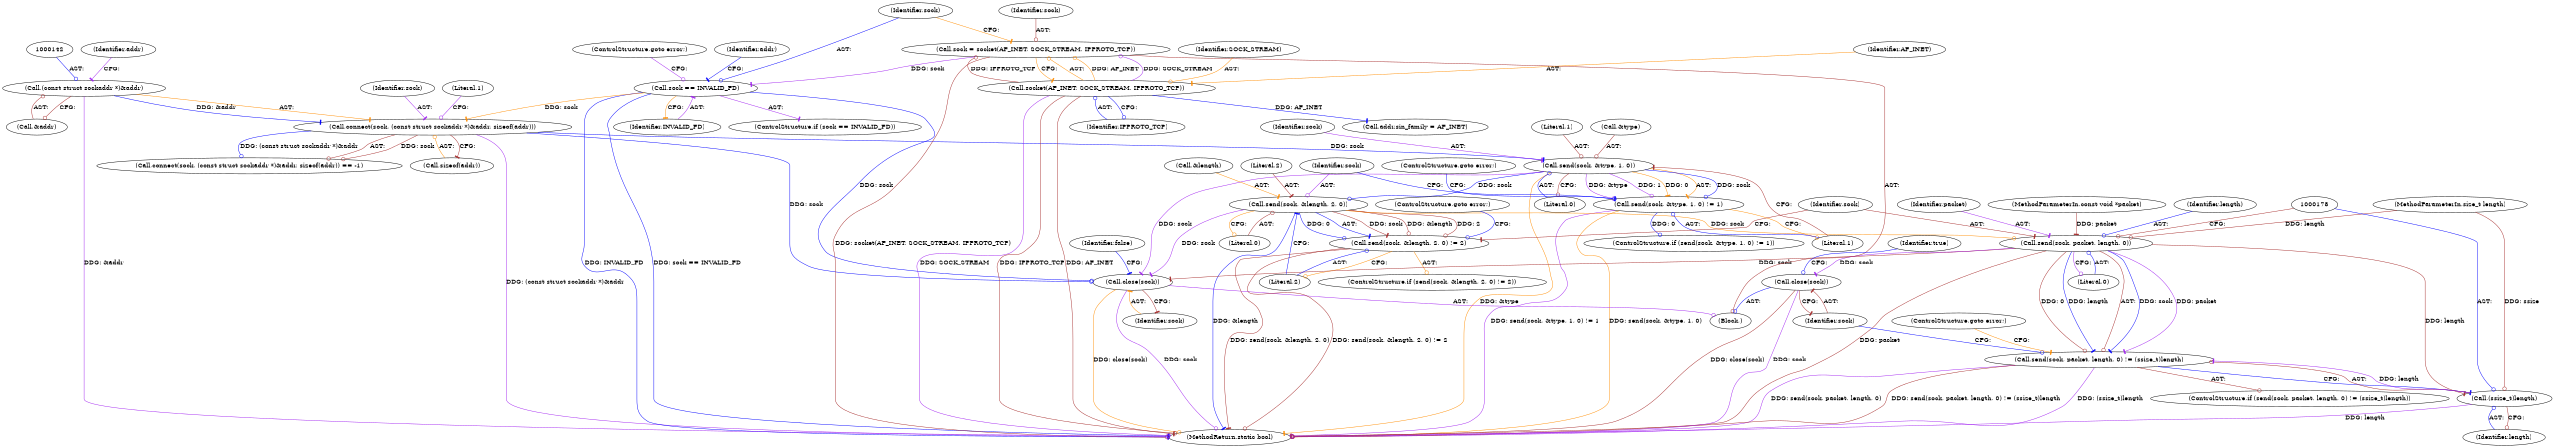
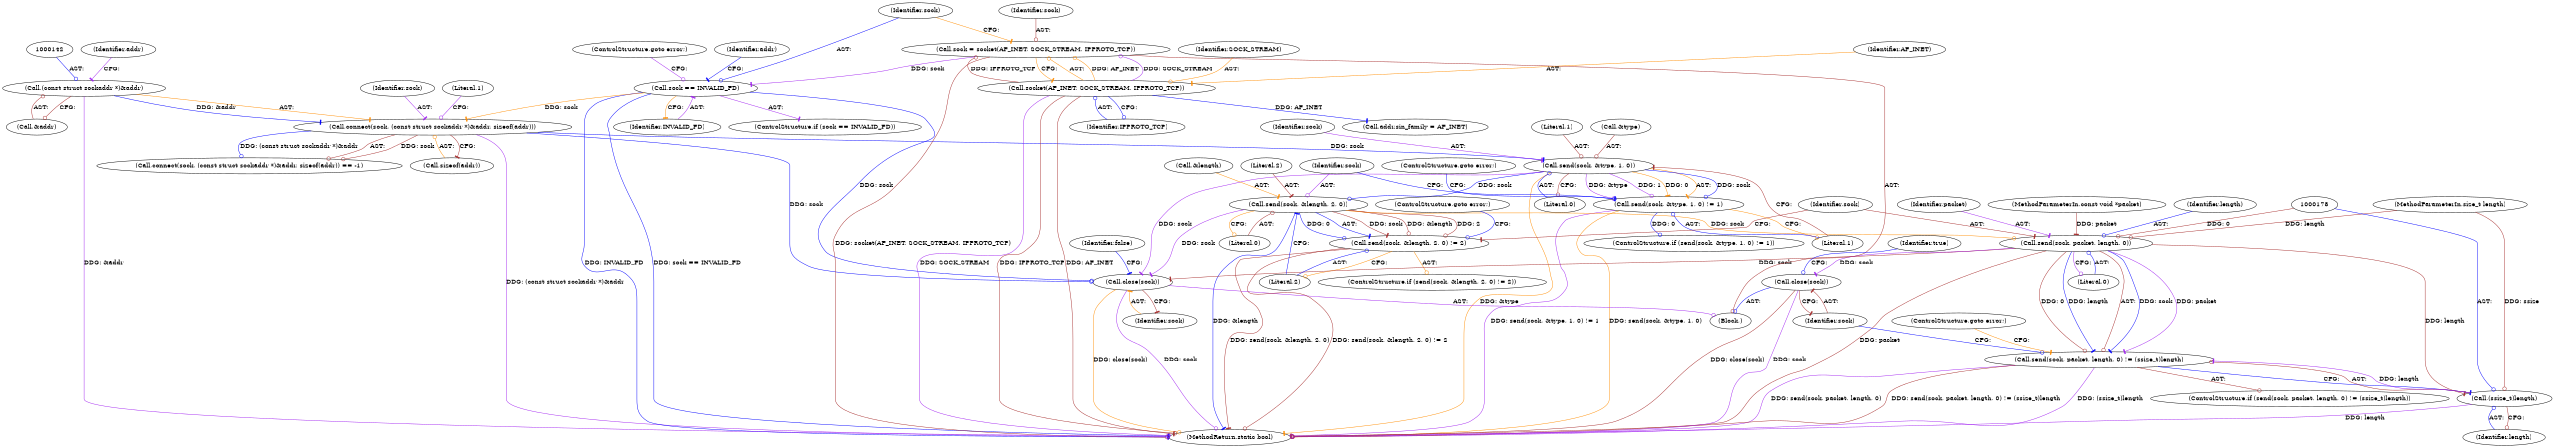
edge "1000178" -> "(Call,send(sock, packet, length, 0))": label "CFG: " -> "DDG: 0"
